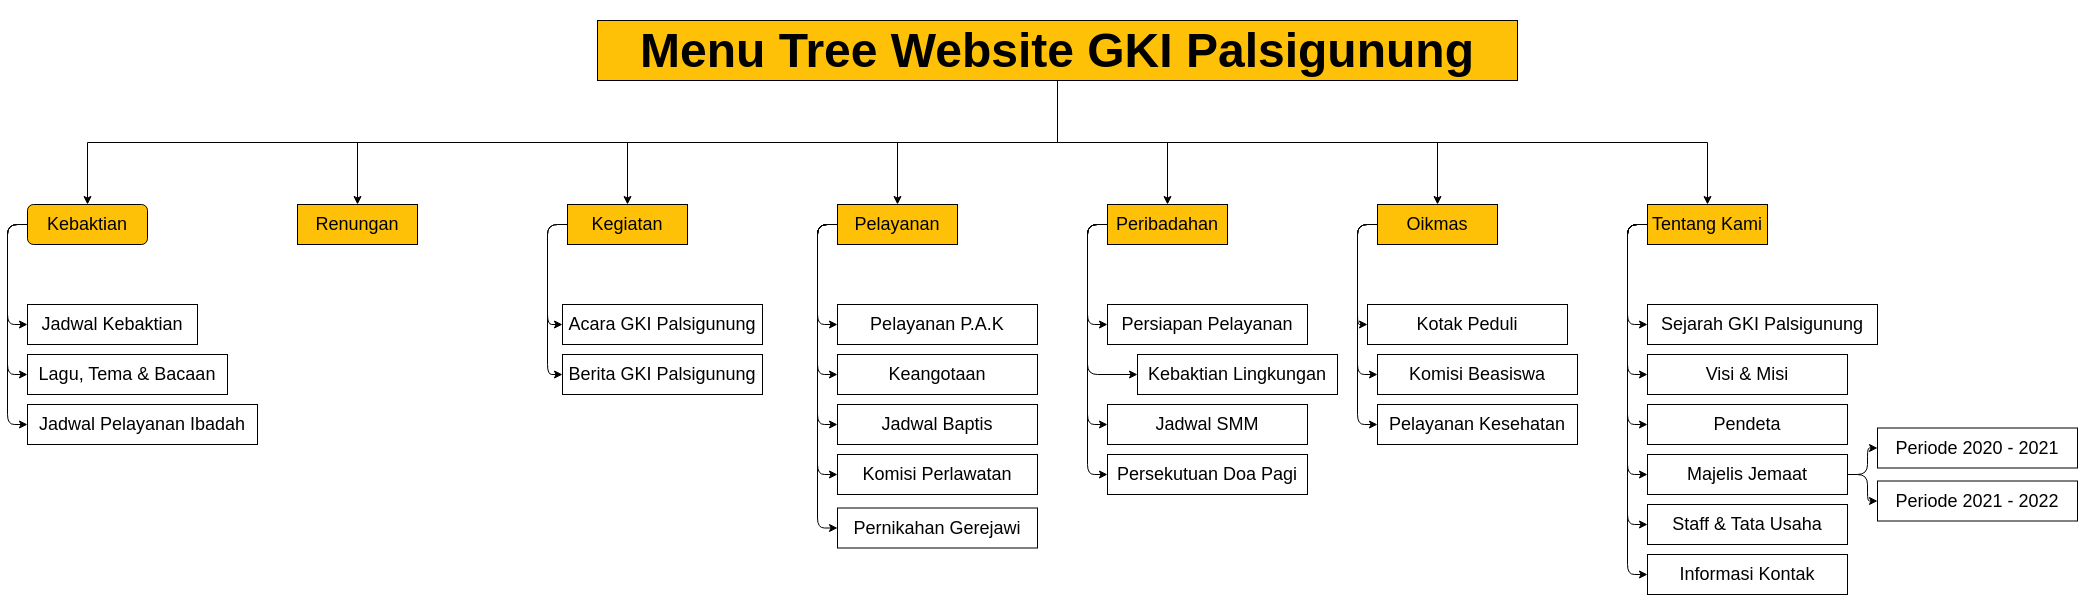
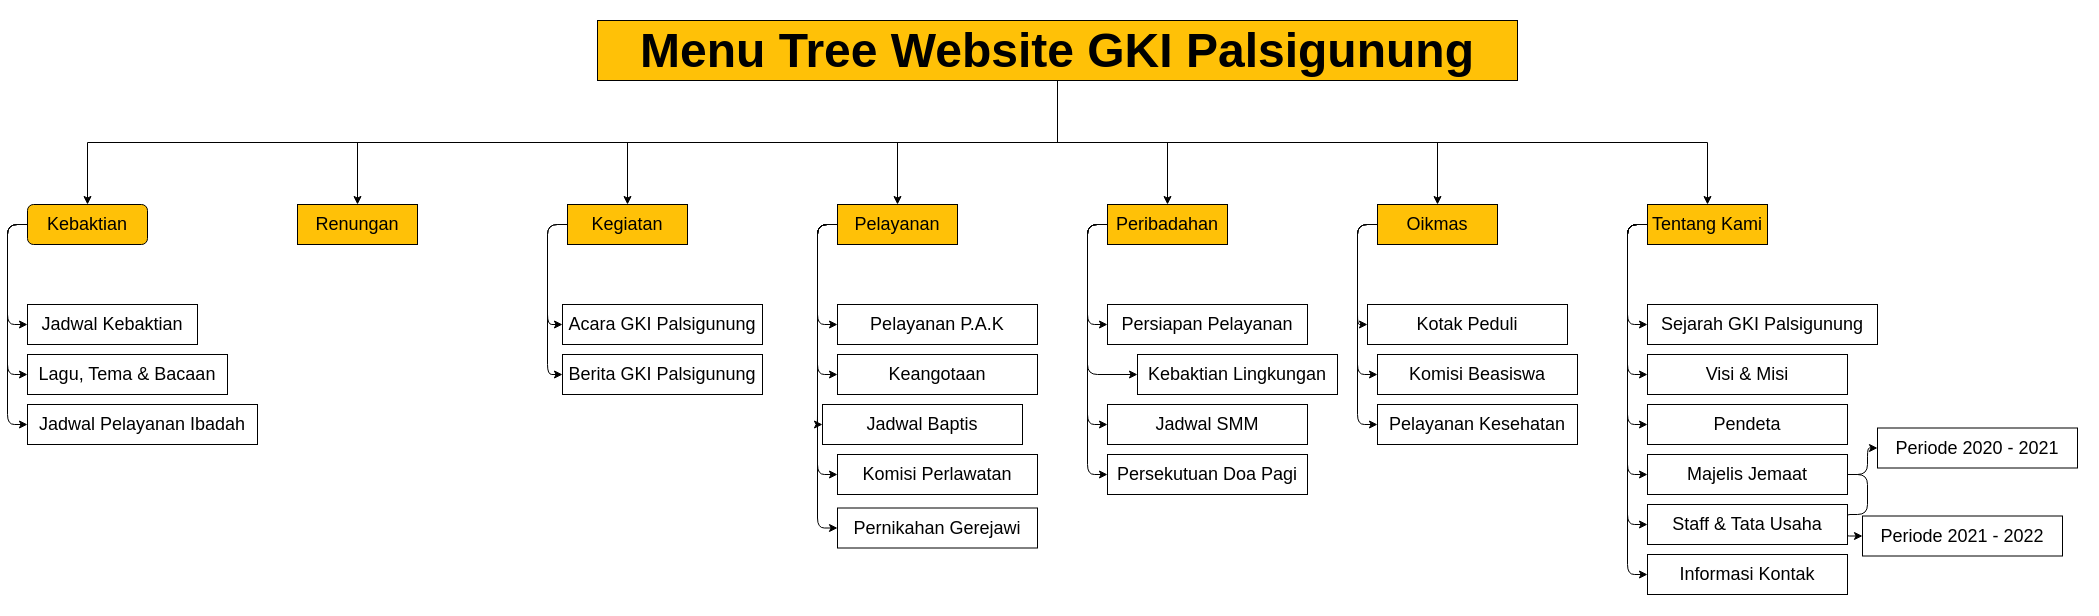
node "Jadwal Baptis": moved (938, 425) -> (923, 425)
node "Periode 2021 - 2022": moved (1978, 501) -> (1963, 536)
